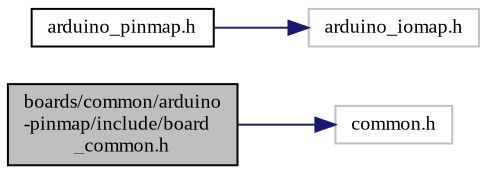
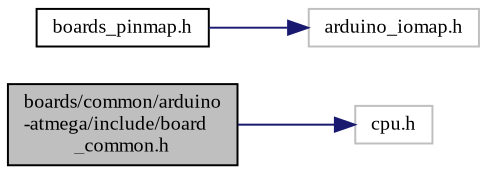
node "arduino_pinmap.h": label "arduino_pinmap.h" -> "boards_pinmap.h"
node "boards/common/arduino -pinmap/include/board _common.h": label "boards/common/arduino -pinmap/include/board _common.h" -> "boards/common/arduino -atmega/include/board _common.h"
node "common.h": label "common.h" -> "cpu.h"
